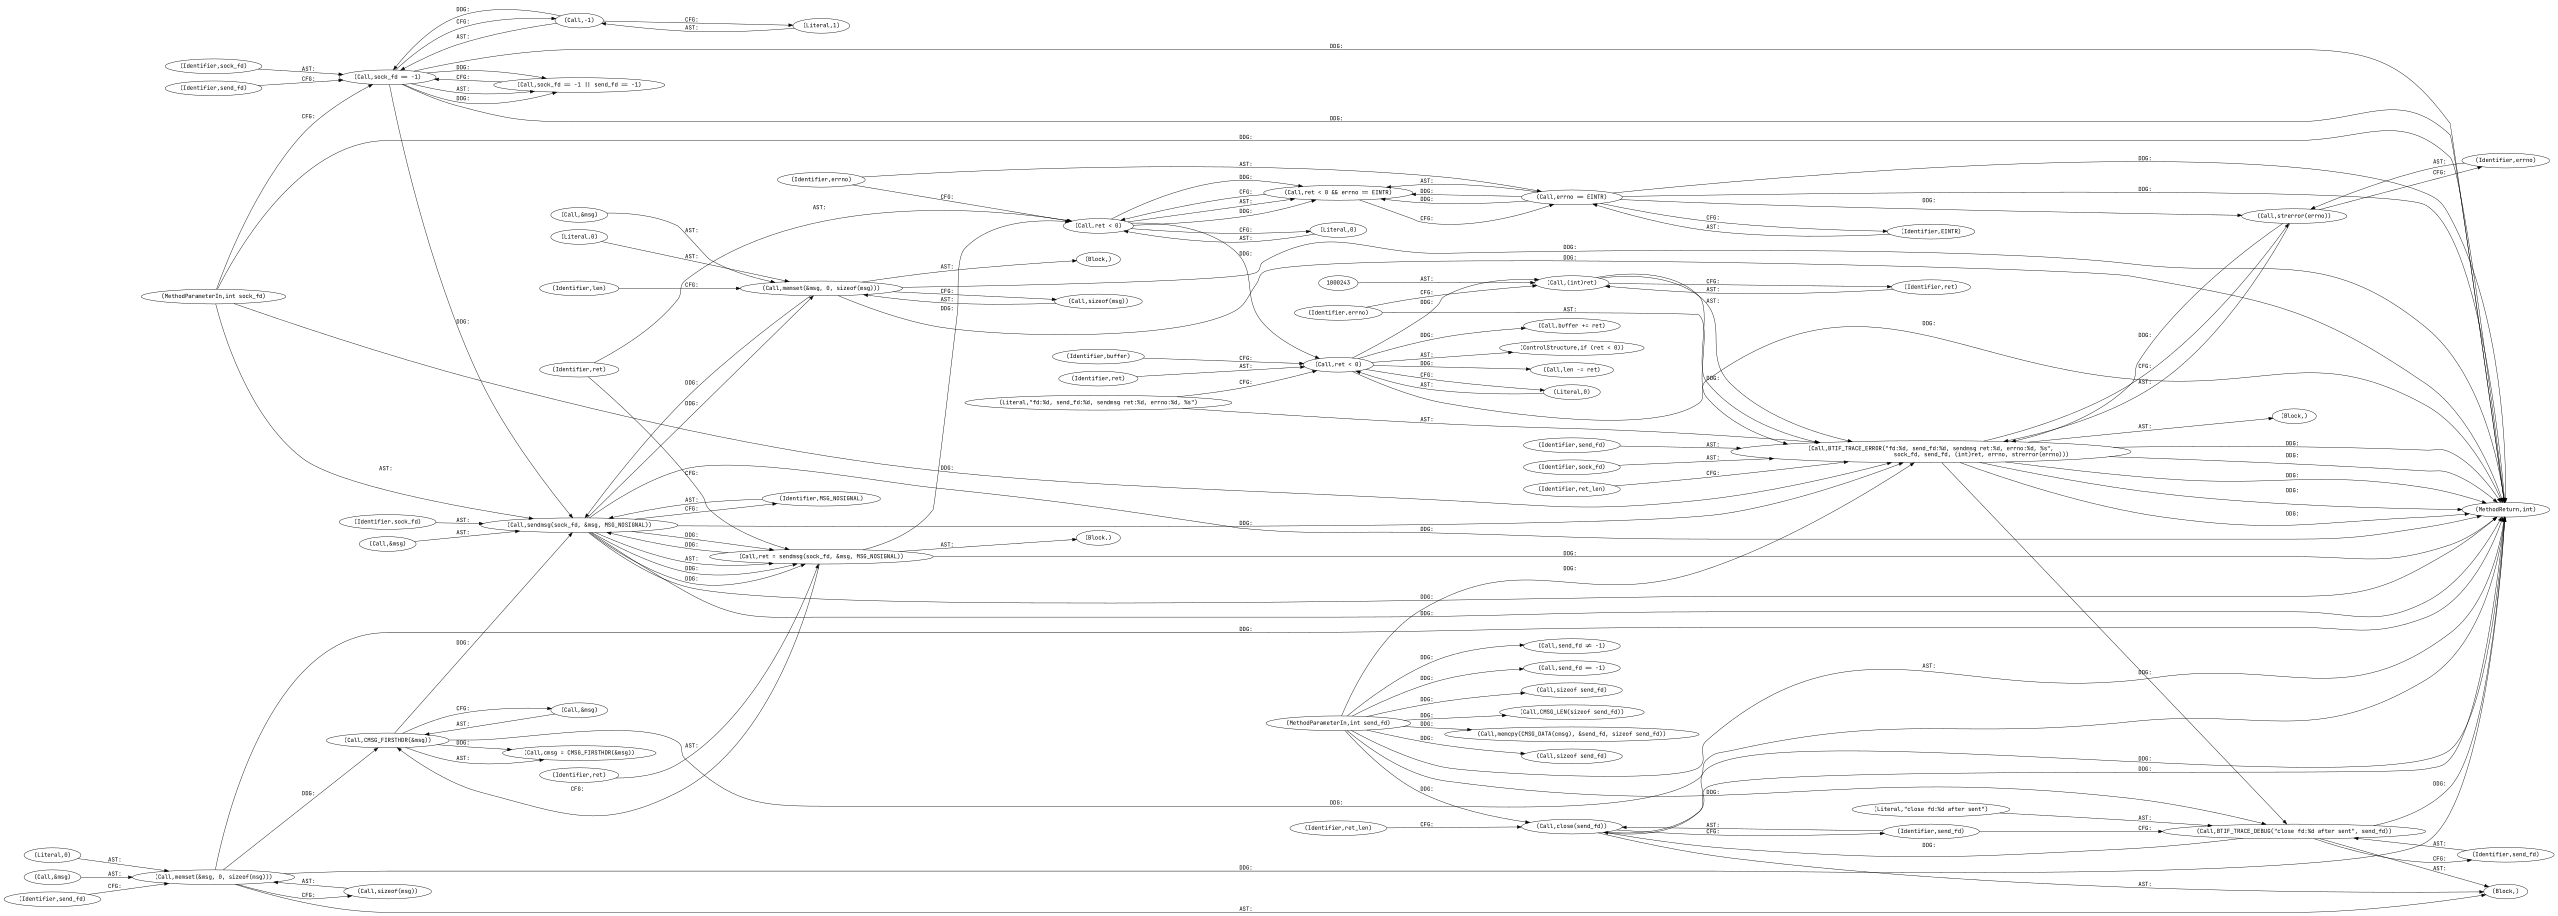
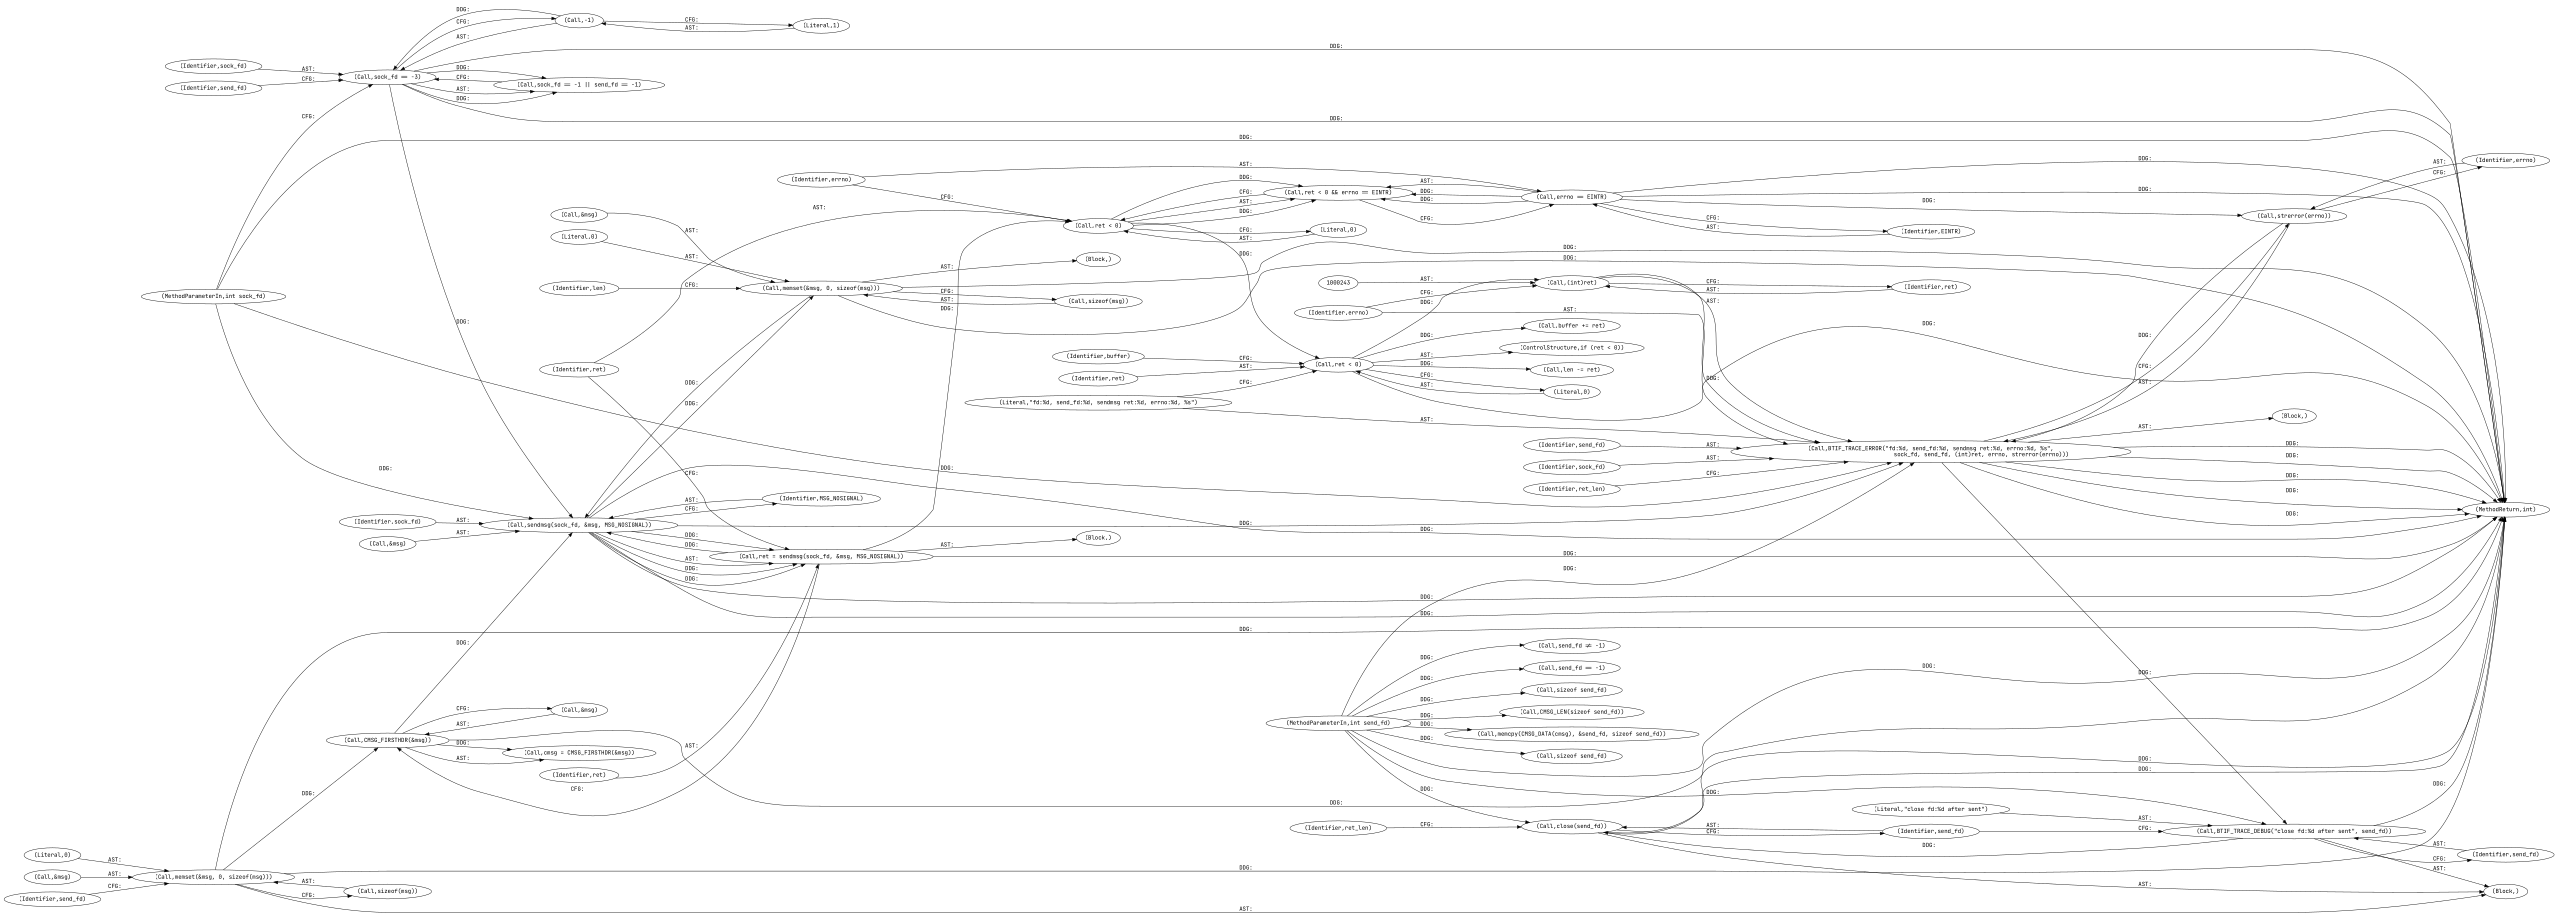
node "(Call,sock_fd == -1)": label "(Call,sock_fd == -1)" -> "(Call,sock_fd == -3)"
edge "(MethodParameterIn,int sock_fd)" -> "(Call,sendmsg(sock_fd, &msg, MSG_NOSIGNAL))": label "AST: " -> "DDG: "
edge "(MethodParameterIn,int send_fd)" -> "(MethodReturn,int)": label "AST: " -> "DDG: "
